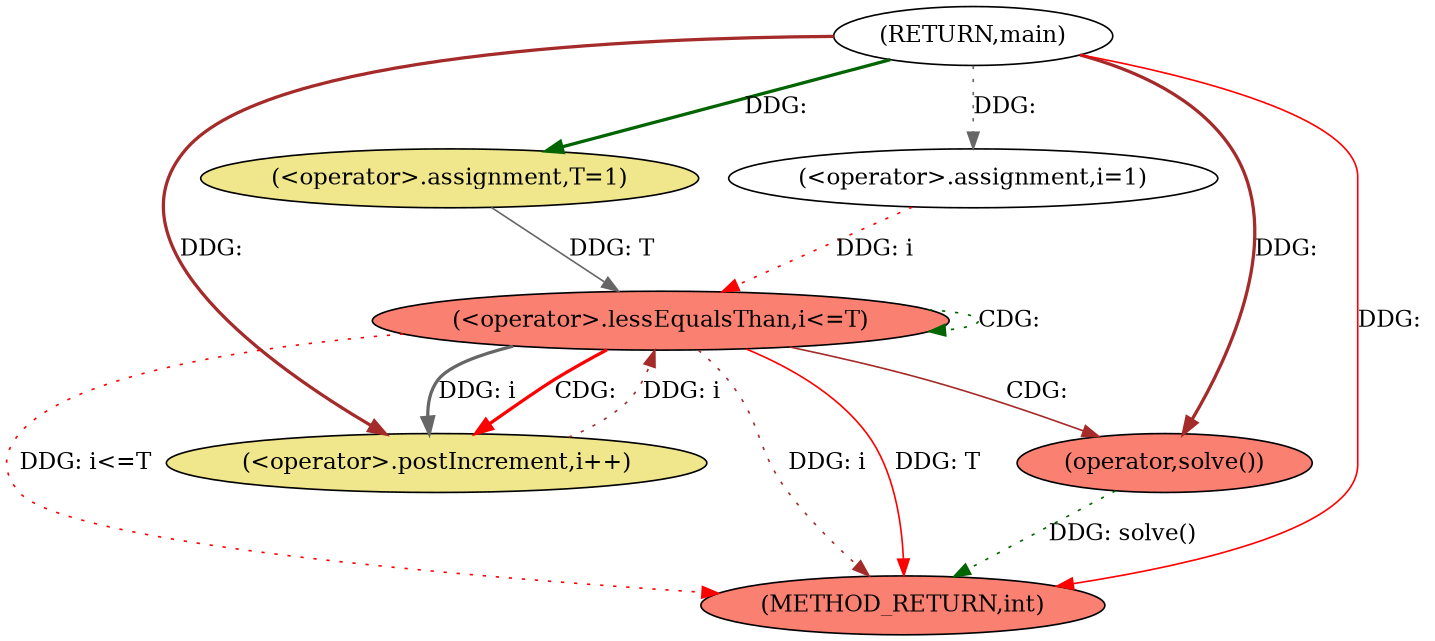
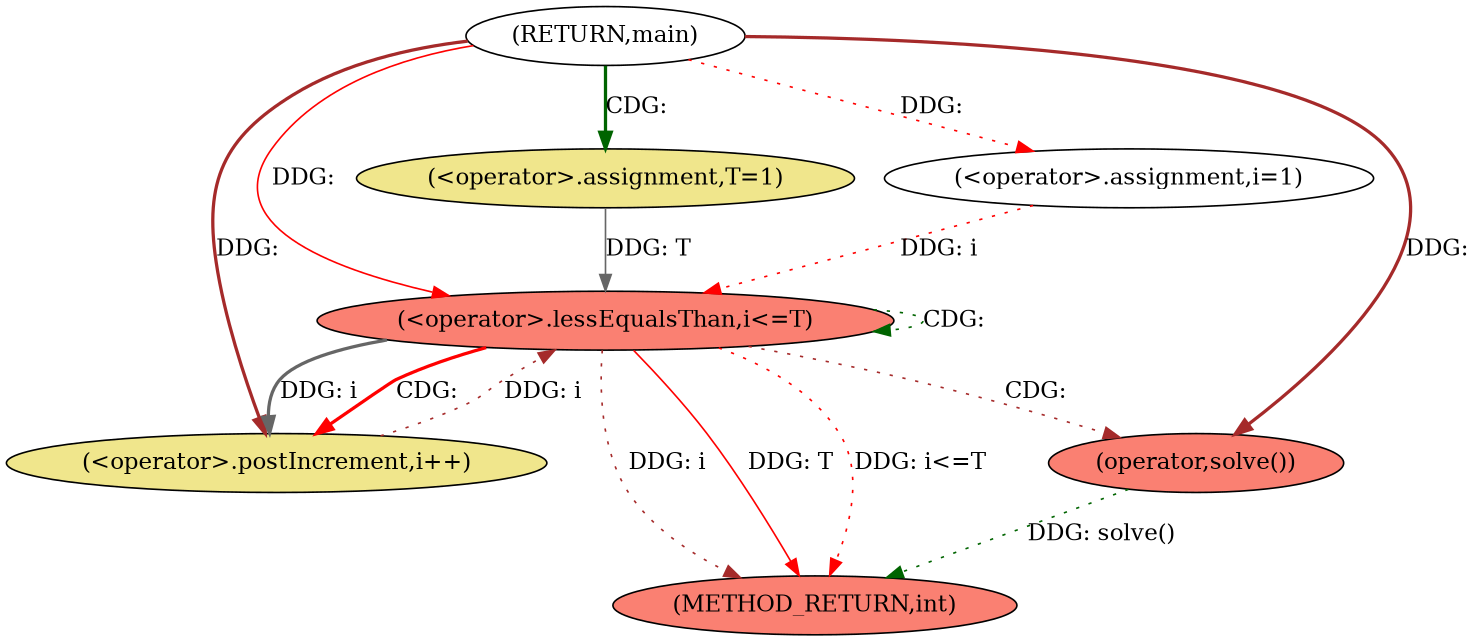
edge "(RETURN,main)" -> "(<operator>.assignment,i=1)": color gray40 -> red
edge "(RETURN,main)" -> "(<operator>.assignment,T=1)": label "DDG: " -> "CDG: "
edge "(RETURN,main)" -> "(METHOD_RETURN,int)": now "(RETURN,main)" -> "(<operator>.lessEqualsThan,i<=T)"
edge "(<operator>.lessEqualsThan,i<=T)" -> "(operator,solve())": style solid -> dotted
